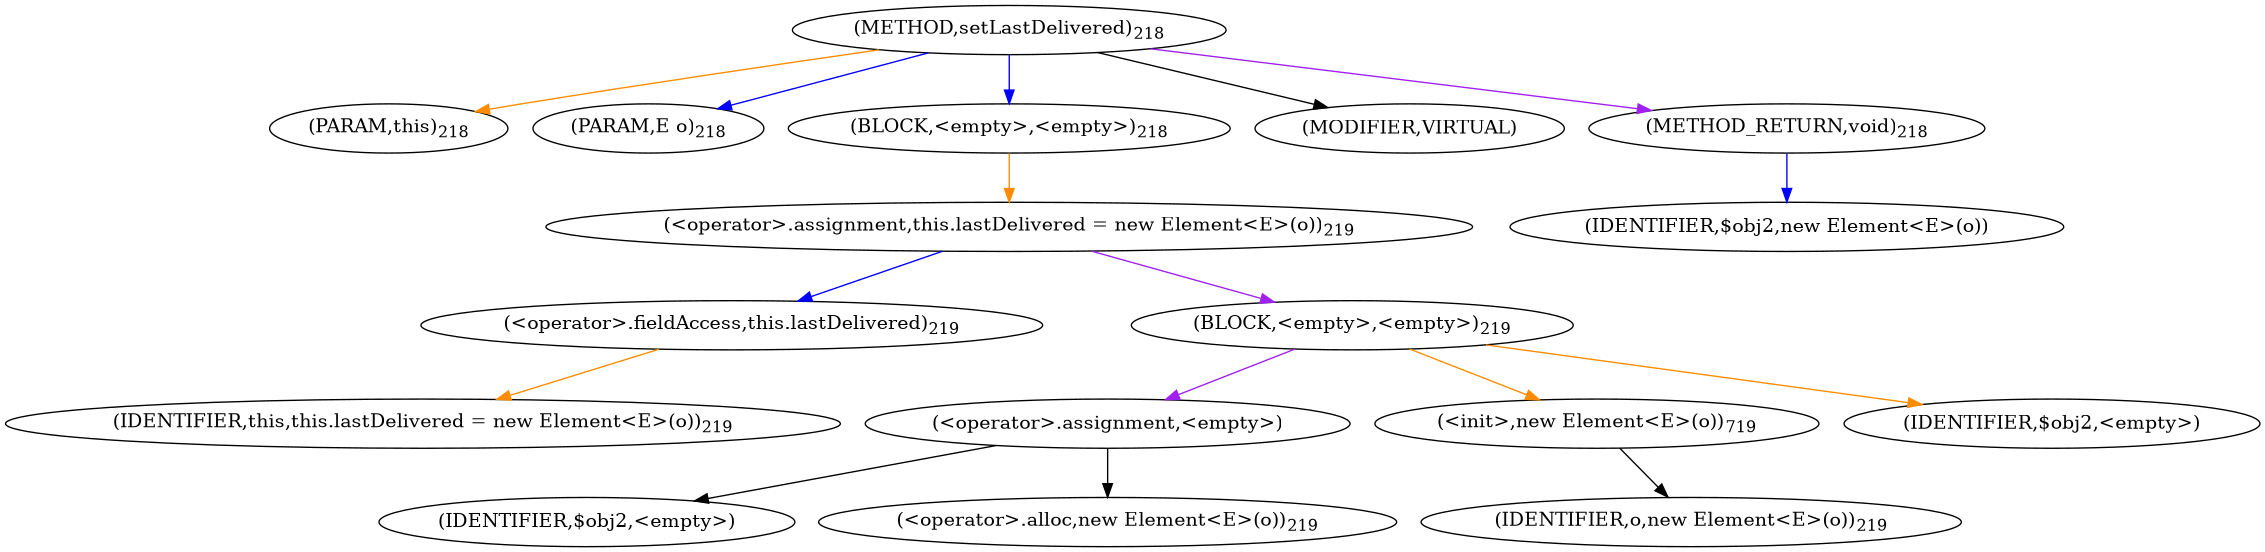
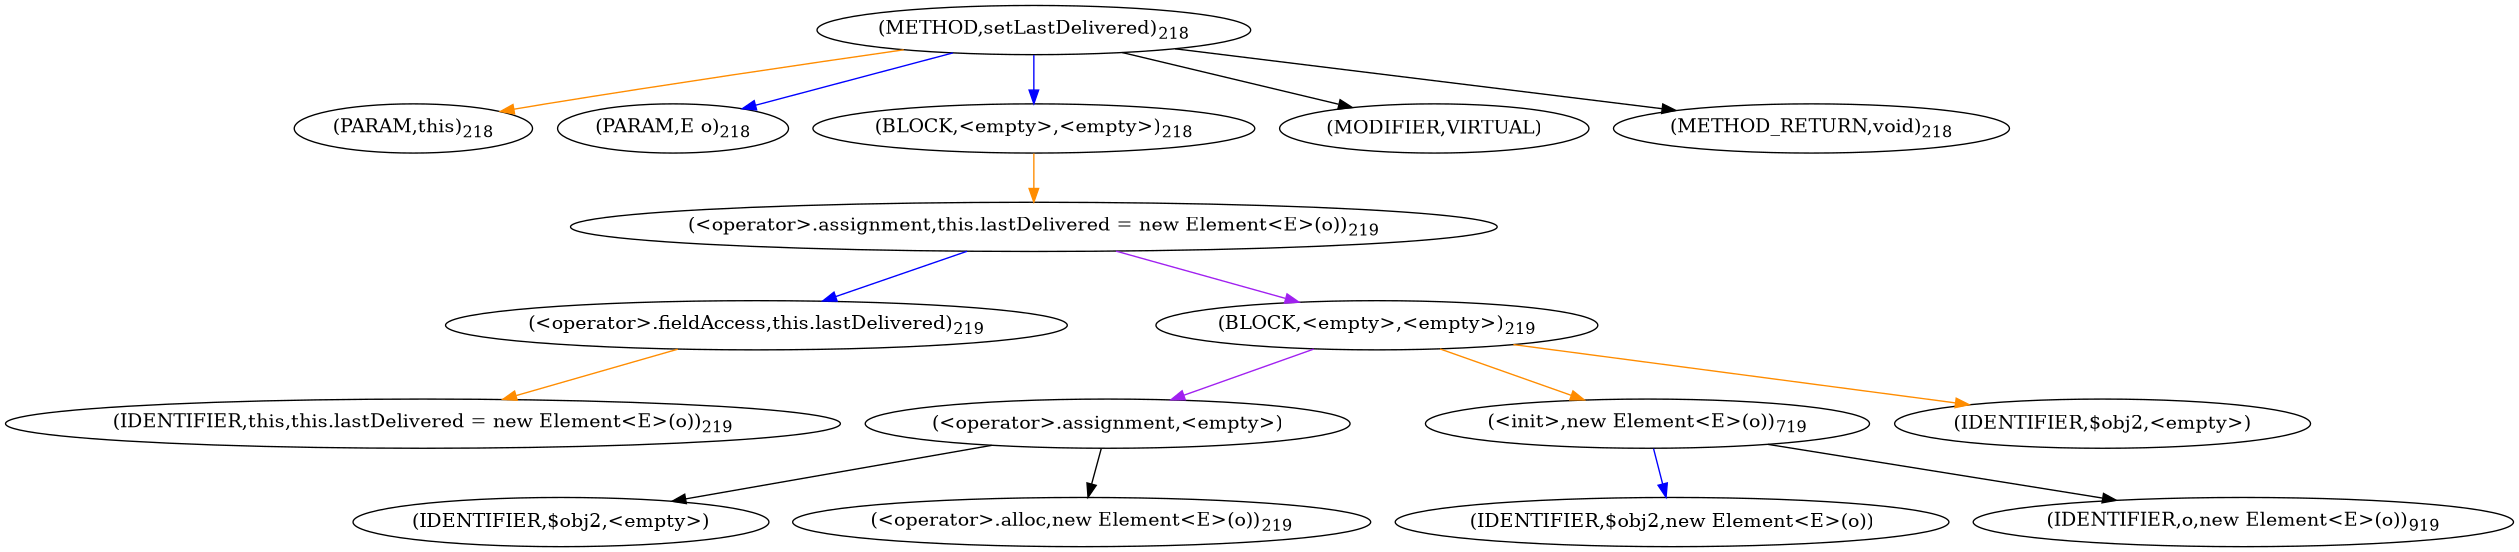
edge "(METHOD,setLastDelivered)" -> "(METHOD_RETURN,void)": color purple -> black
edge "(METHOD_RETURN,void)" -> "(IDENTIFIER,$obj2,new Element<E>(o))": now "(<init>,new Element<E>(o))" -> "(IDENTIFIER,$obj2,new Element<E>(o))"
node "(IDENTIFIER,o,new Element<E>(o))": text "219" -> "919"
